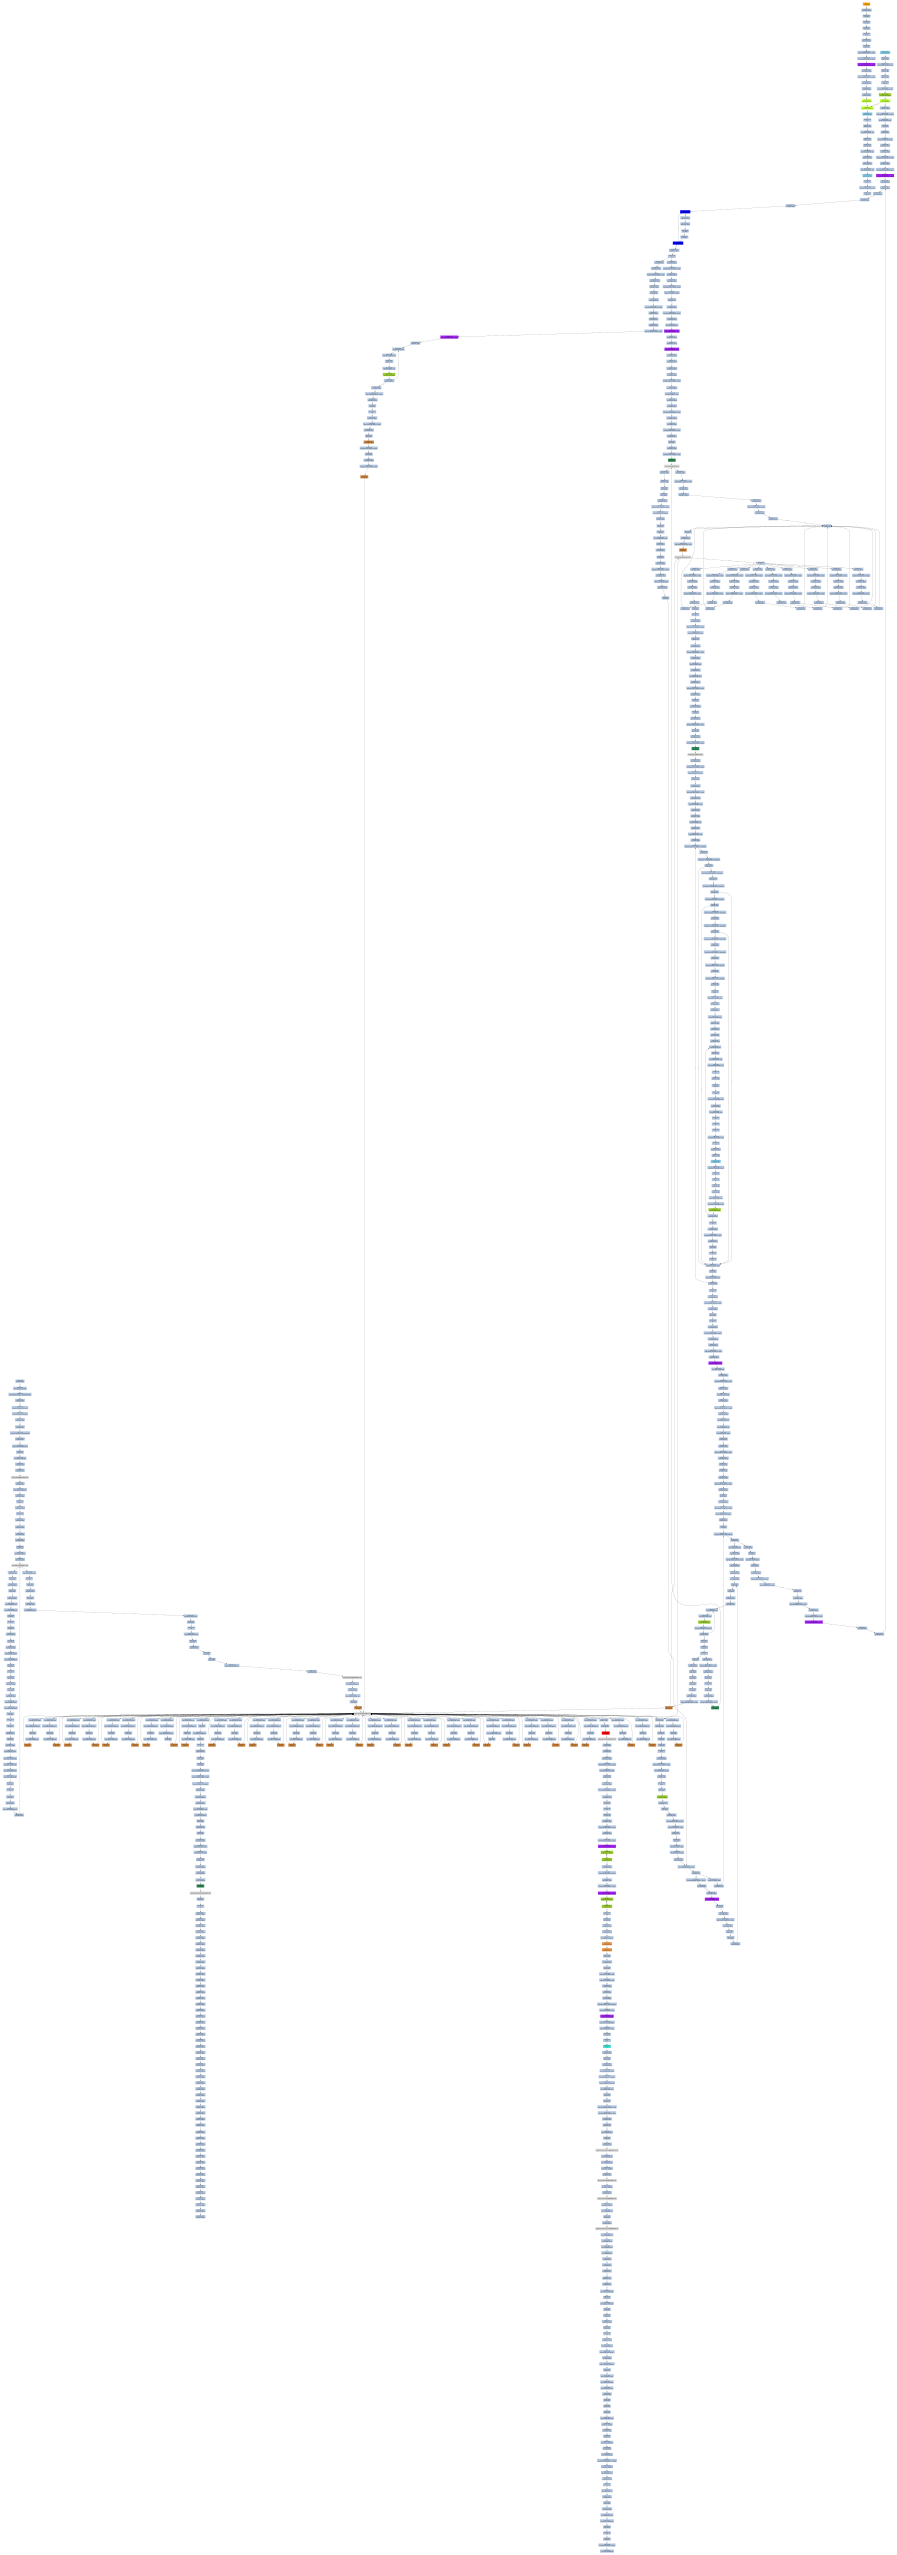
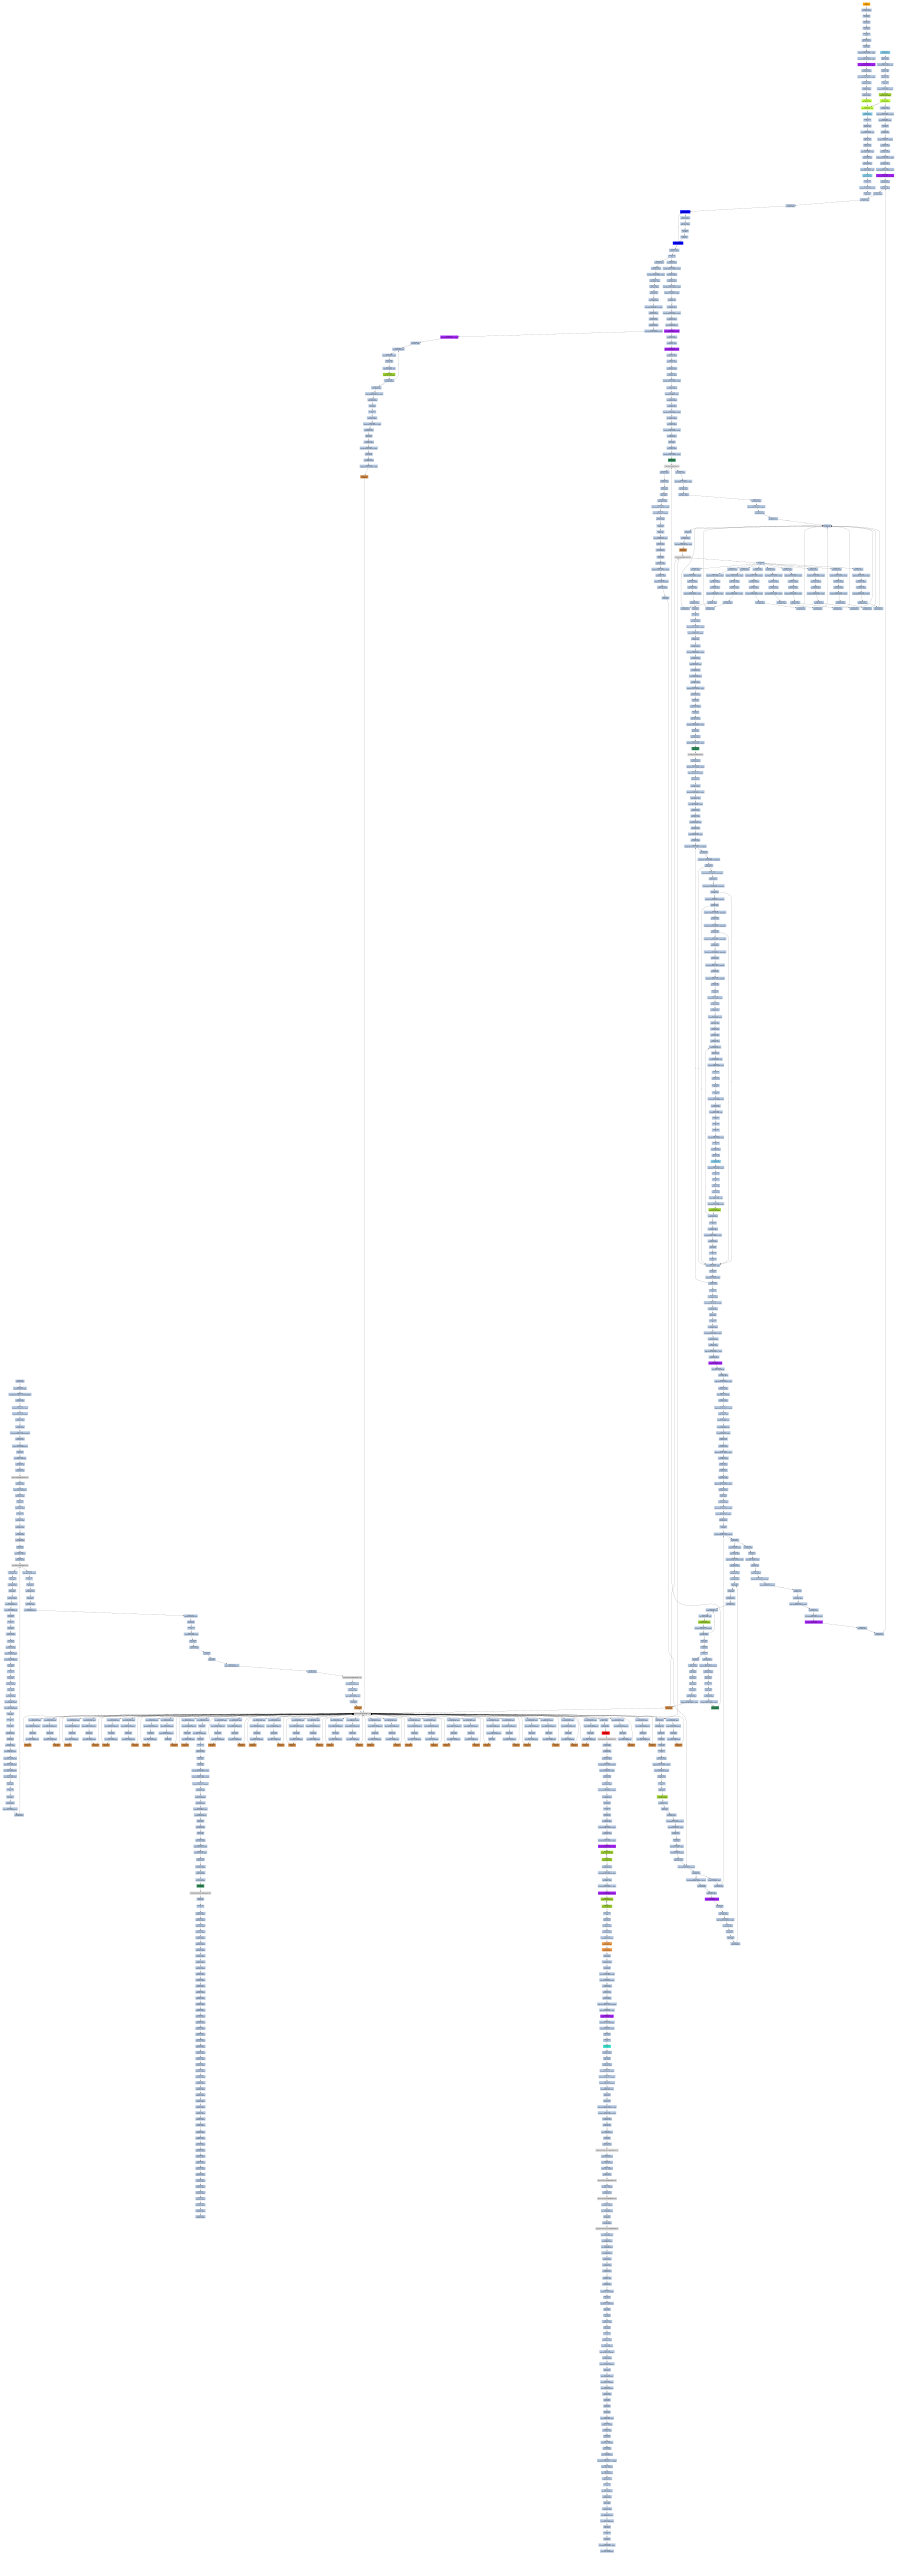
node "0x004a1870 movl %ebp, %edx": fillcolor peru -> lightsteelblue
